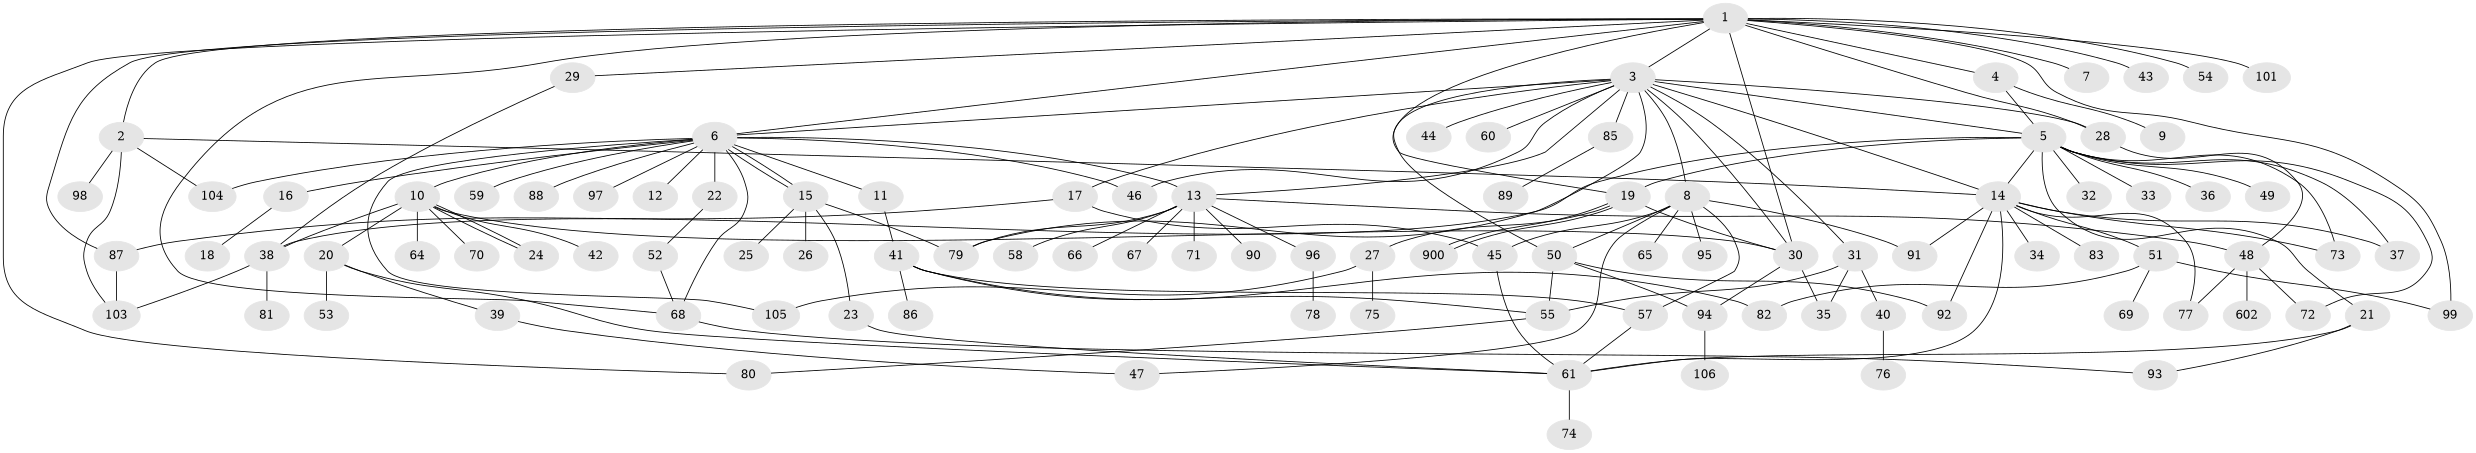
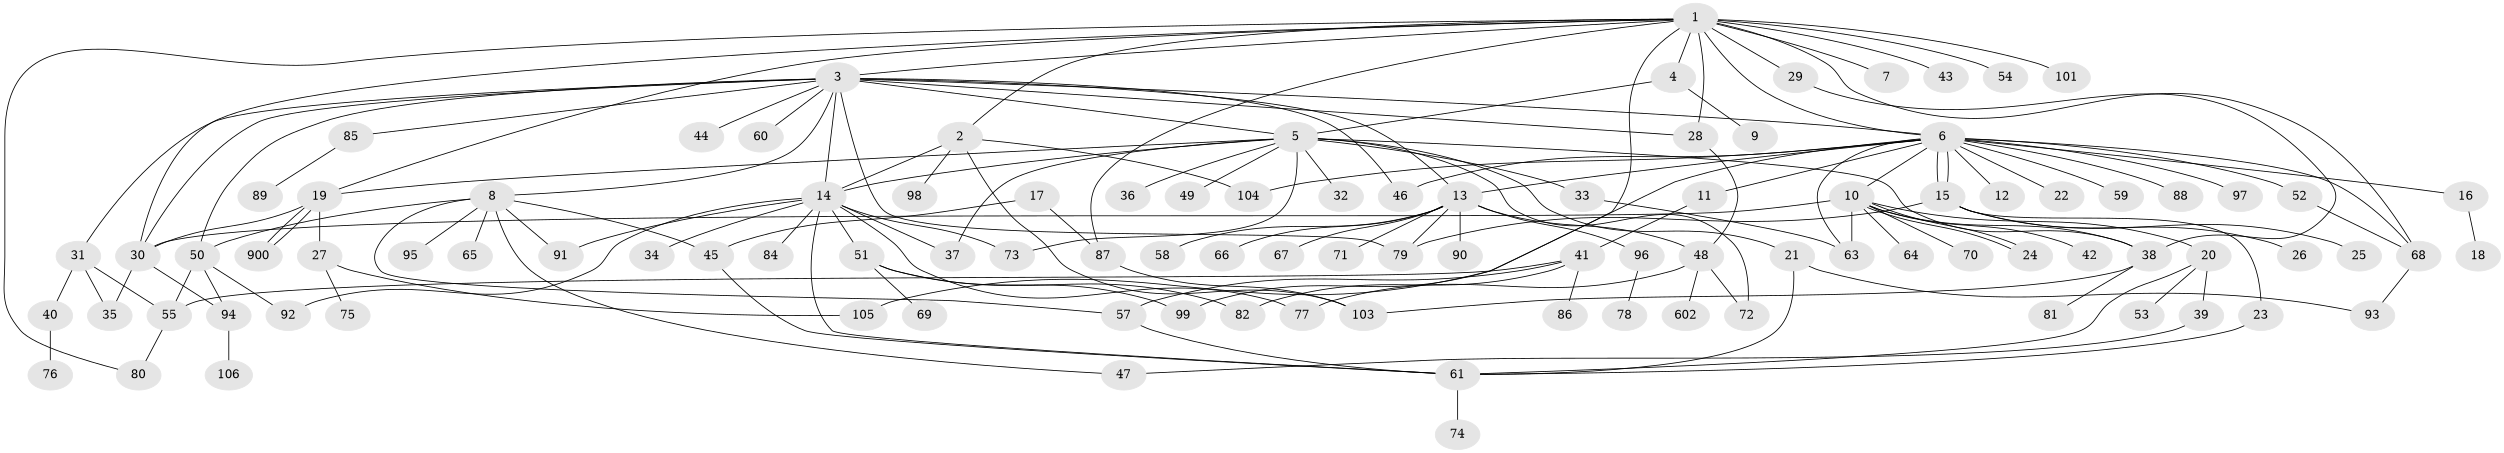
edge "3" -- "17": removed
edge "22" -- "52": now "6" -- "52"
node "63": added
node "83": label "83" -> "84"
